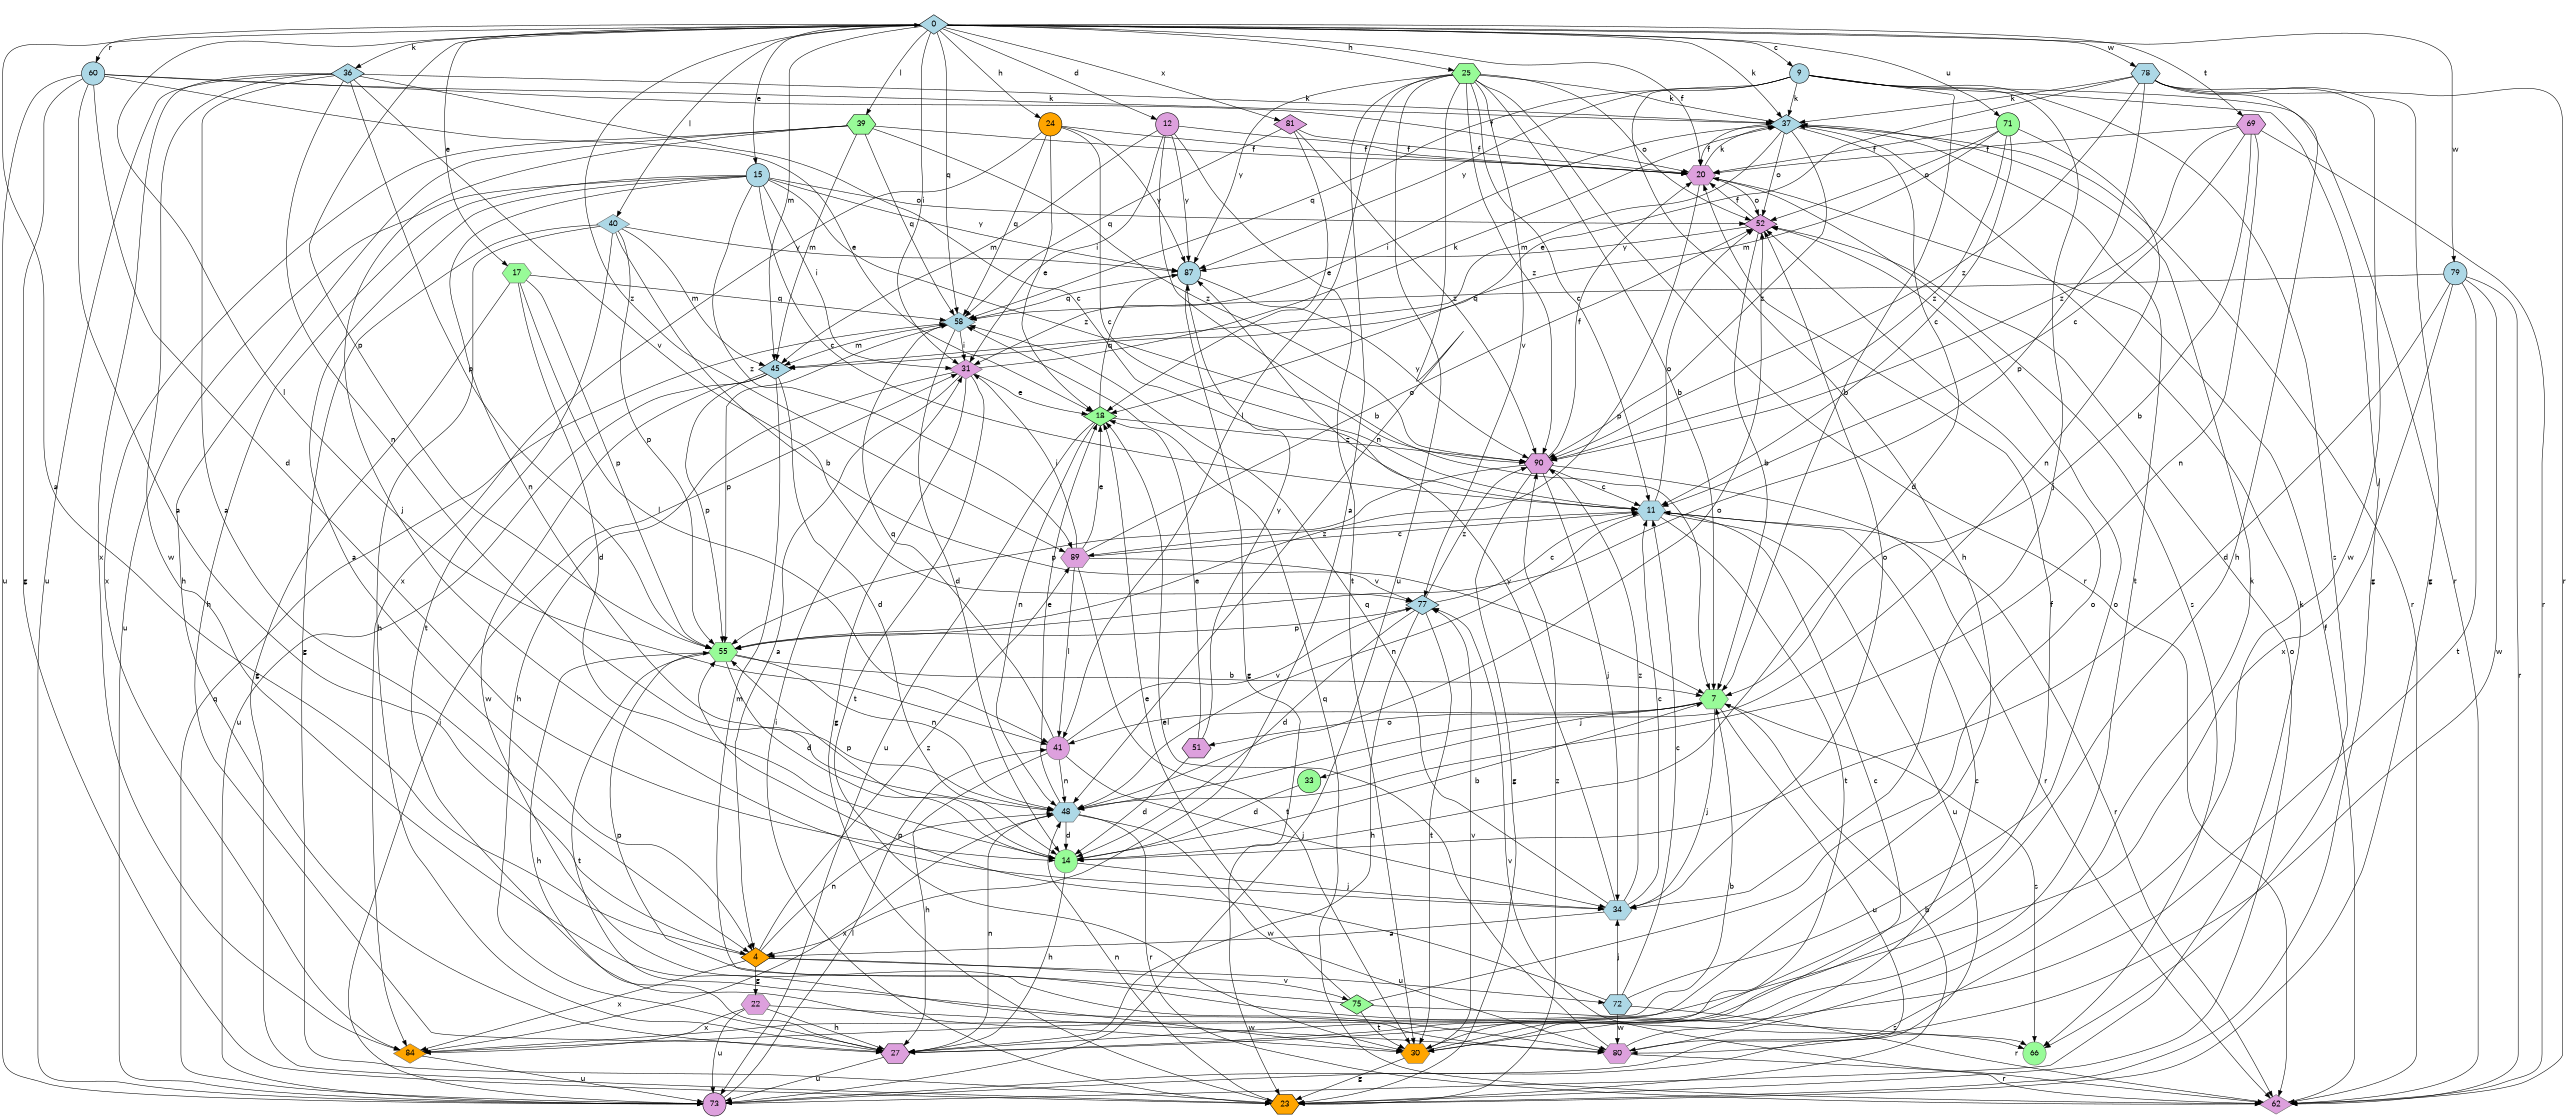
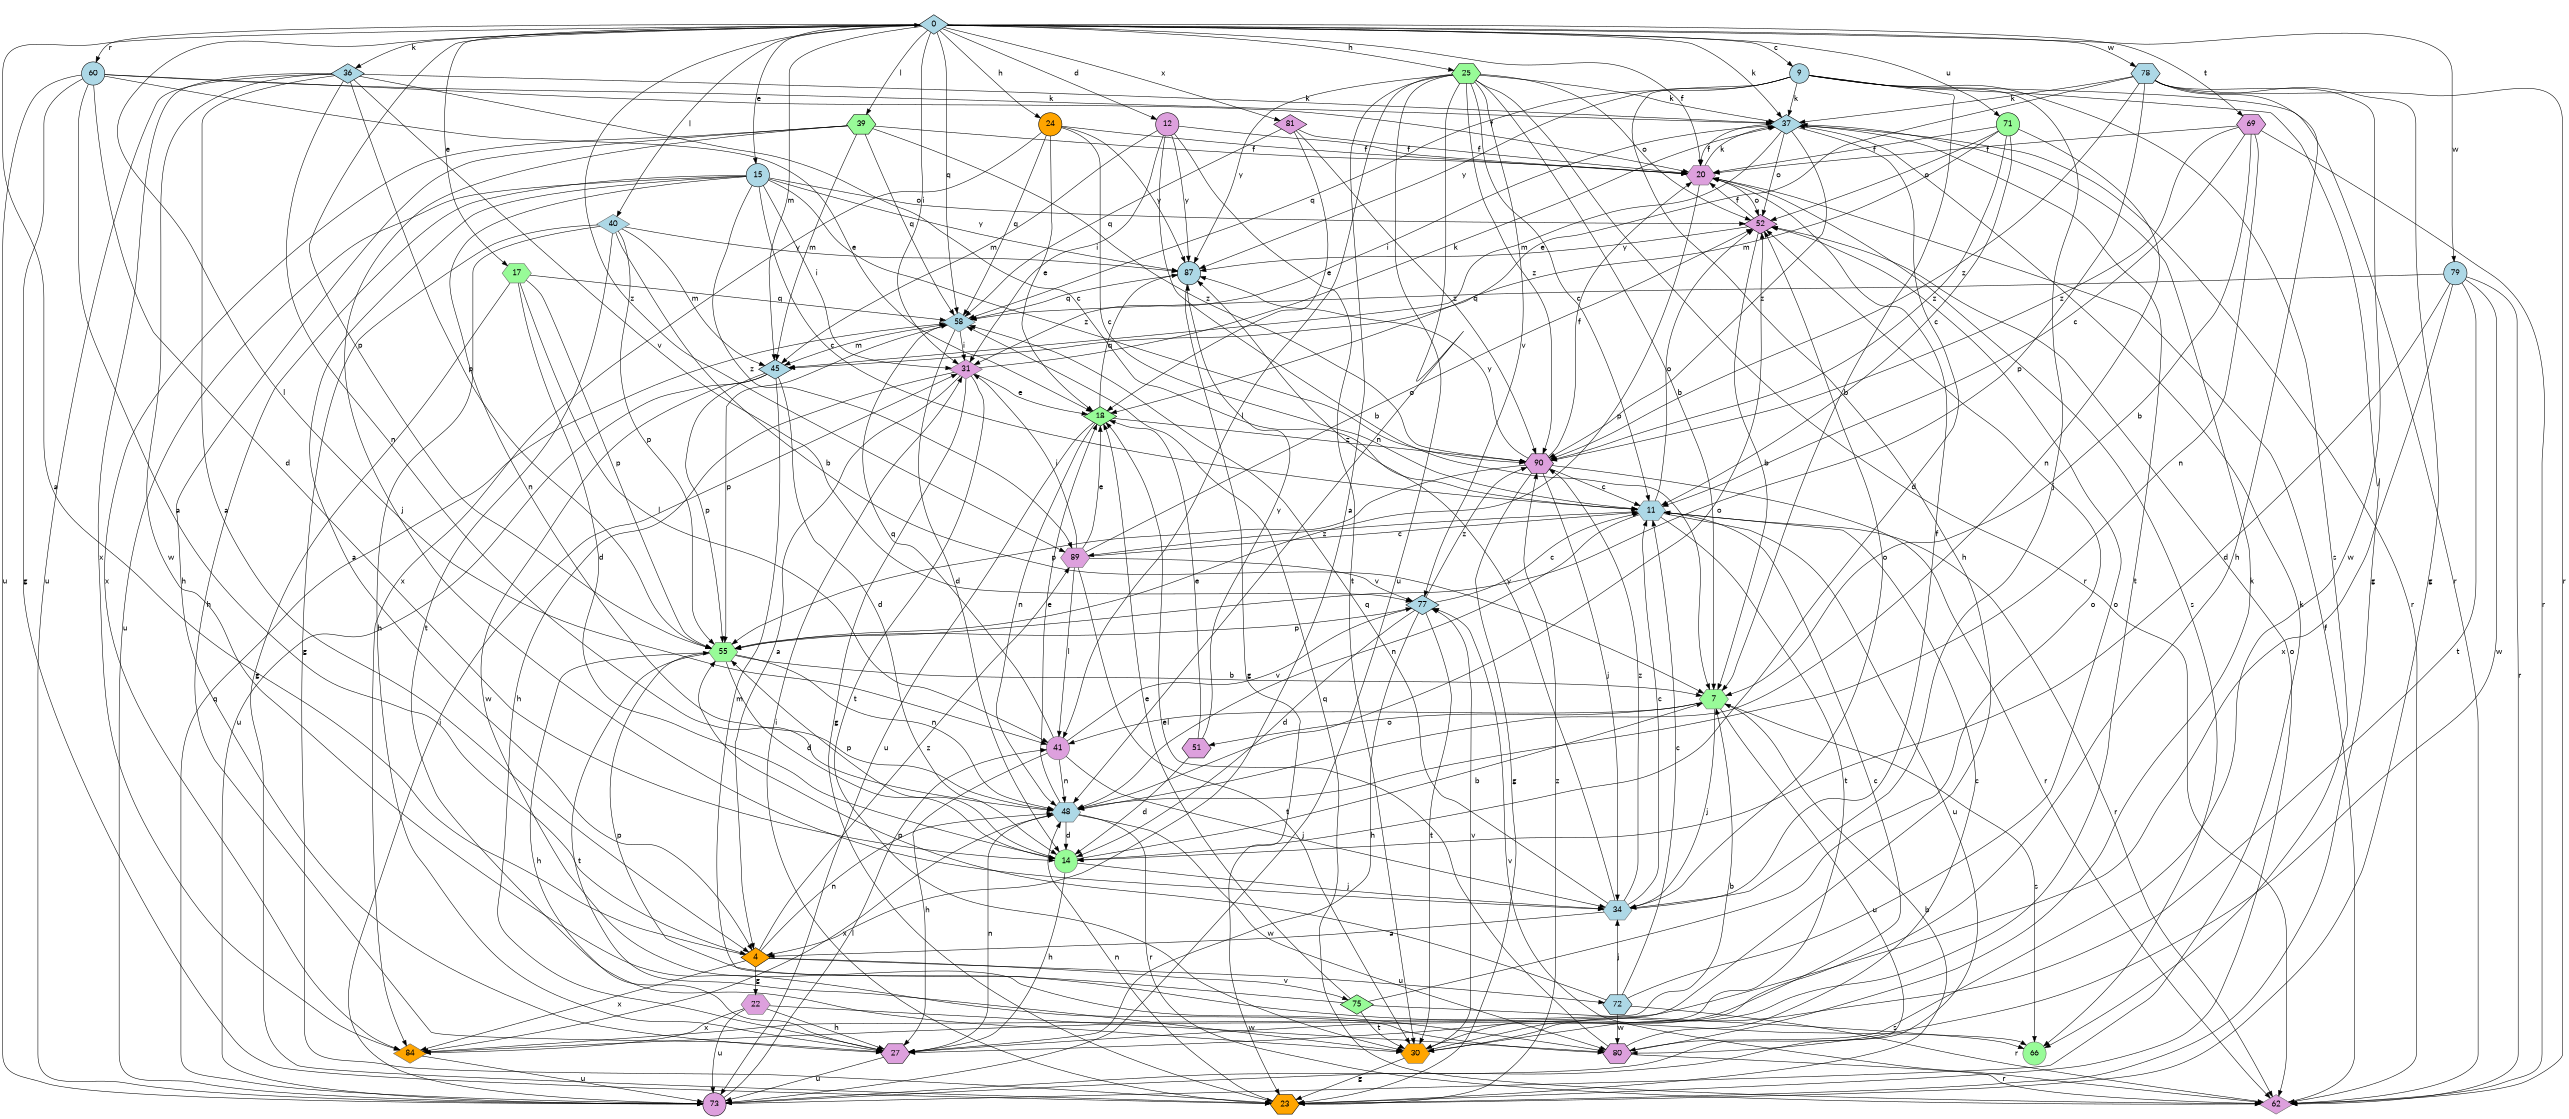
edge "87" -> "90": reversed
node "33": removed
edge "27" -> "20": now "34" -> "20"
node "80": color gray40 -> black
